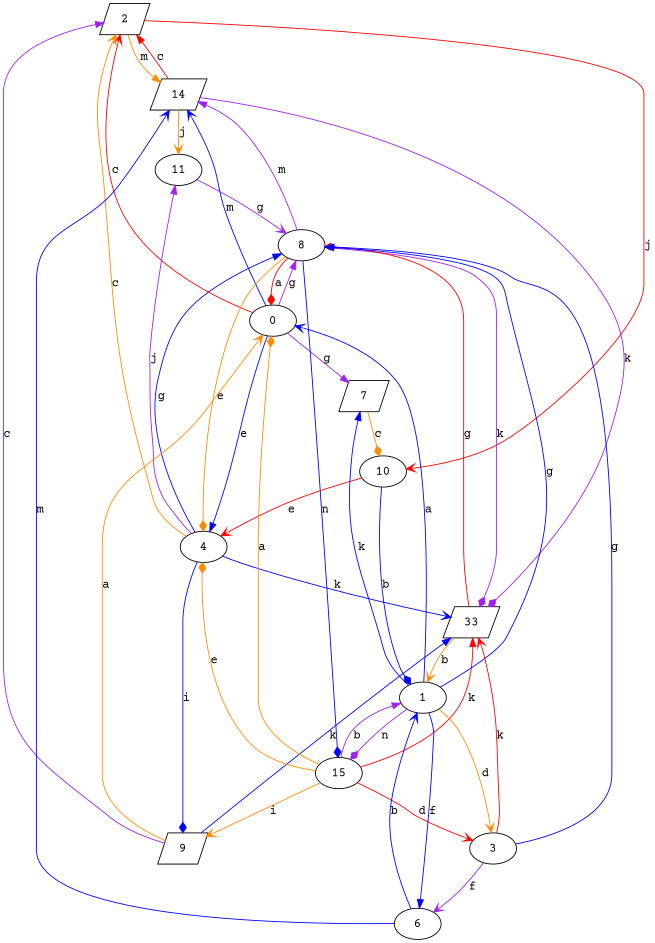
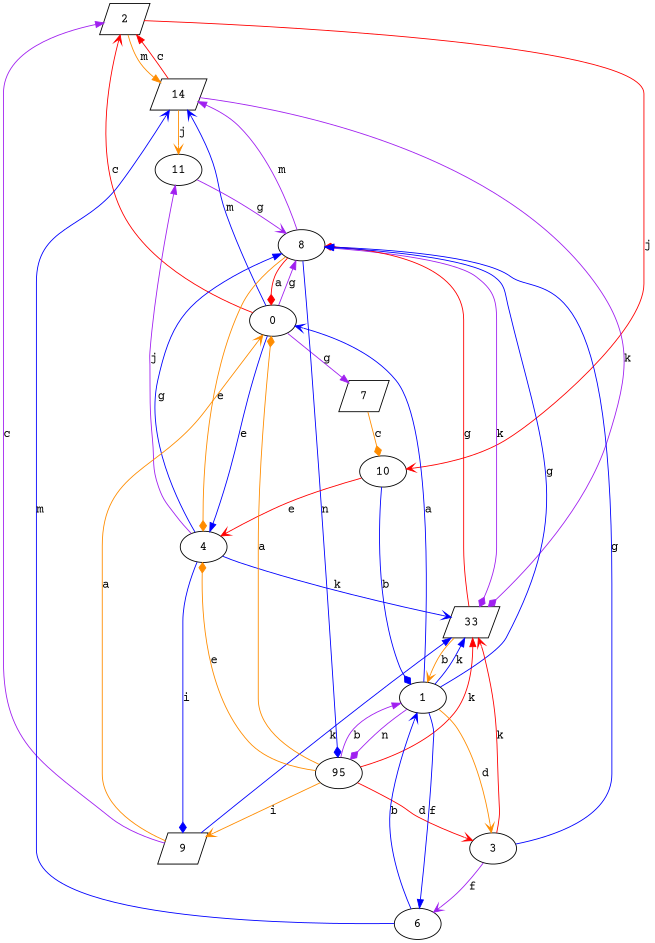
edge "4" -> "2": removed, label "c"
edge "1" -> "7": now "1" -> "33"
node "15": label "15" -> "95"
